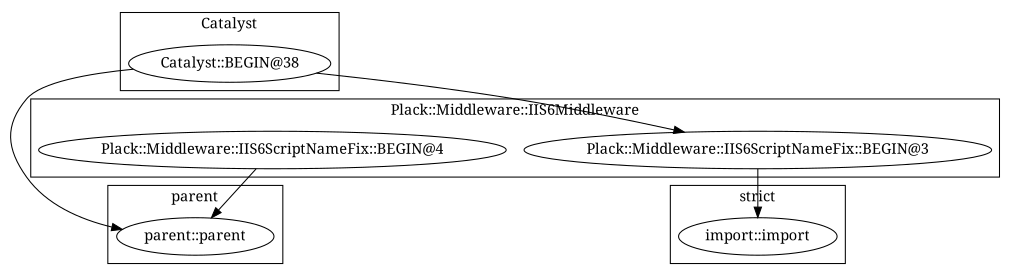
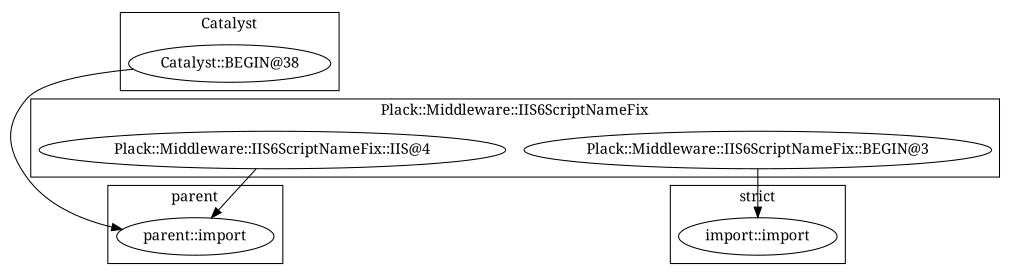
edge "Catalyst::BEGIN@38" -> "Plack::Middleware::IIS6ScriptNameFix::BEGIN@3": removed
cluster "Plack::Middleware::IIS6Middleware": label "Plack::Middleware::IIS6Middleware" -> "Plack::Middleware::IIS6ScriptNameFix"
node "Plack::Middleware::IIS6ScriptNameFix::BEGIN@4": label "Plack::Middleware::IIS6ScriptNameFix::BEGIN@4" -> "Plack::Middleware::IIS6ScriptNameFix::IIS@4"
node "parent::parent": label "parent::parent" -> "parent::import"
